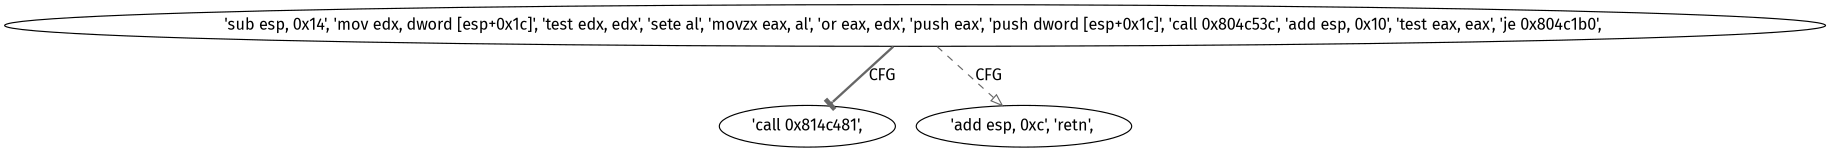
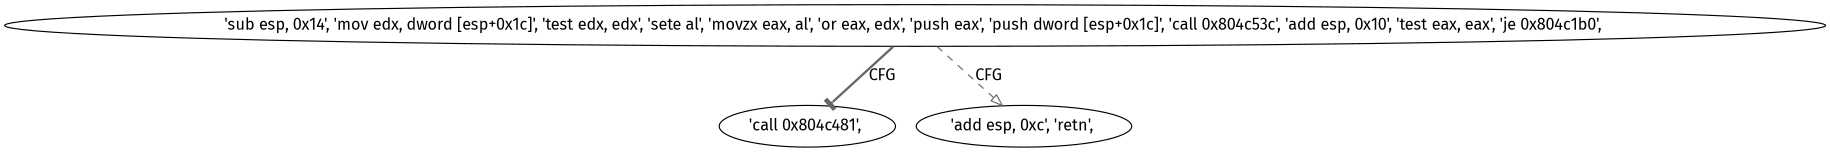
node "'call 0x814c481',": label "'call 0x814c481'," -> "'call 0x804c481',"
